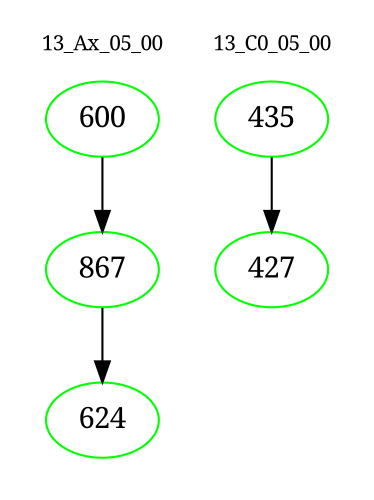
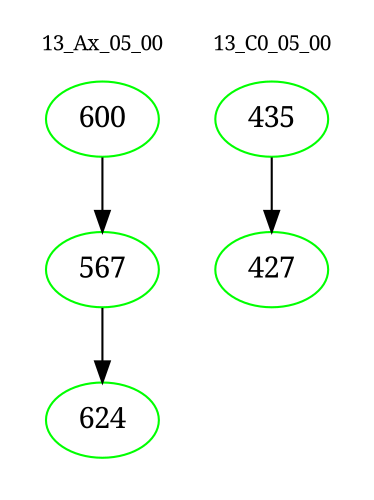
node "867": label "867" -> "567"
